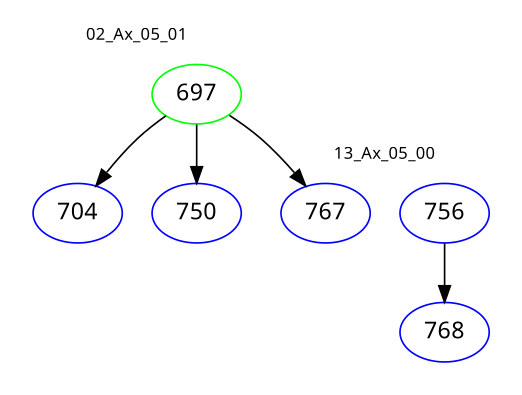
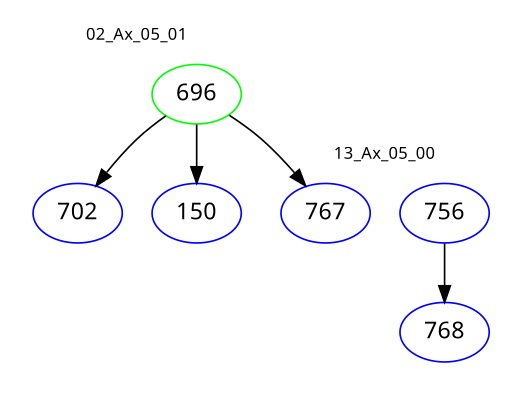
node "697": label "697" -> "696"
node "704": label "704" -> "702"
node "750": label "750" -> "150"
